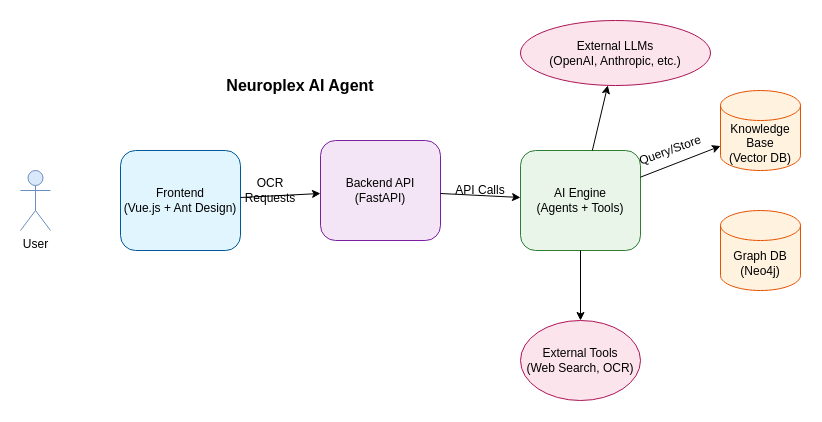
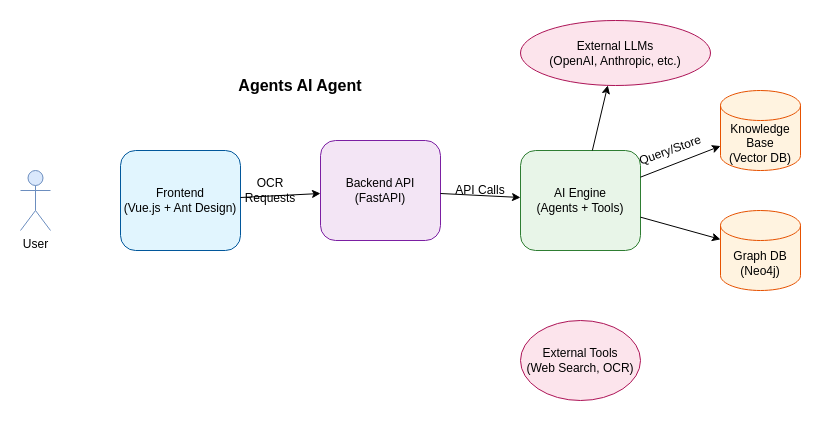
node "Neuroplex AI Agent": label "Neuroplex AI Agent" -> "Agents AI Agent"
edge "AI Engine (Agents + Tools)" -> "Graph DB (Neo4j)": added
edge "AI Engine (Agents + Tools)" -> "External Tools (Web Search, OCR)": removed
